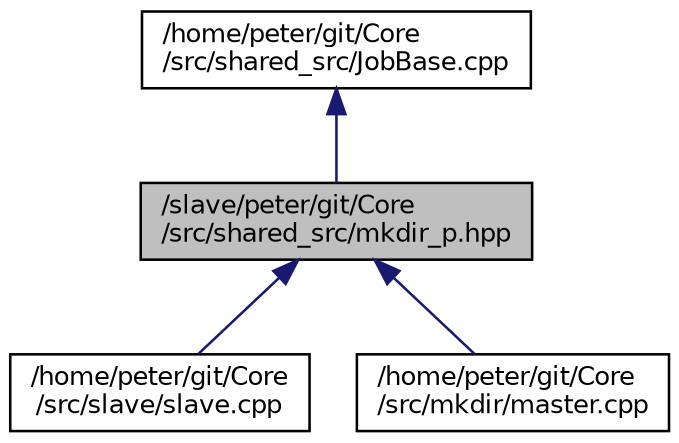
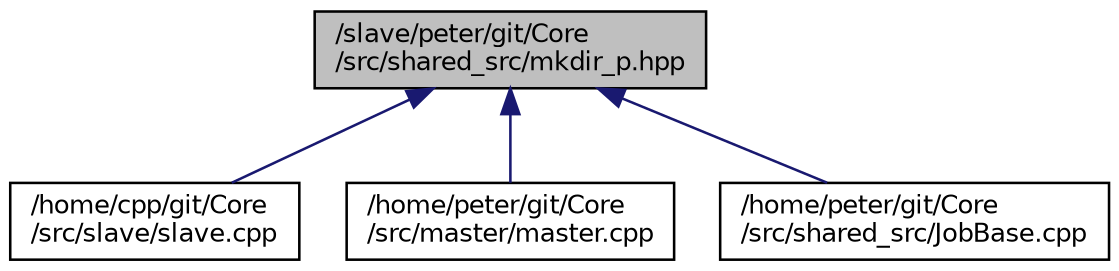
edge "/slave/peter/git/Core /src/shared_src/mkdir_p.hpp" -> "/home/peter/git/Core /src/shared_src/JobBase.cpp": reversed
node "/home/peter/git/Core /src/slave/slave.cpp": label "/home/peter/git/Core /src/slave/slave.cpp" -> "/home/cpp/git/Core /src/slave/slave.cpp"
node "/home/peter/git/Core /src/mkdir/master.cpp": label "/home/peter/git/Core /src/mkdir/master.cpp" -> "/home/peter/git/Core /src/master/master.cpp"
